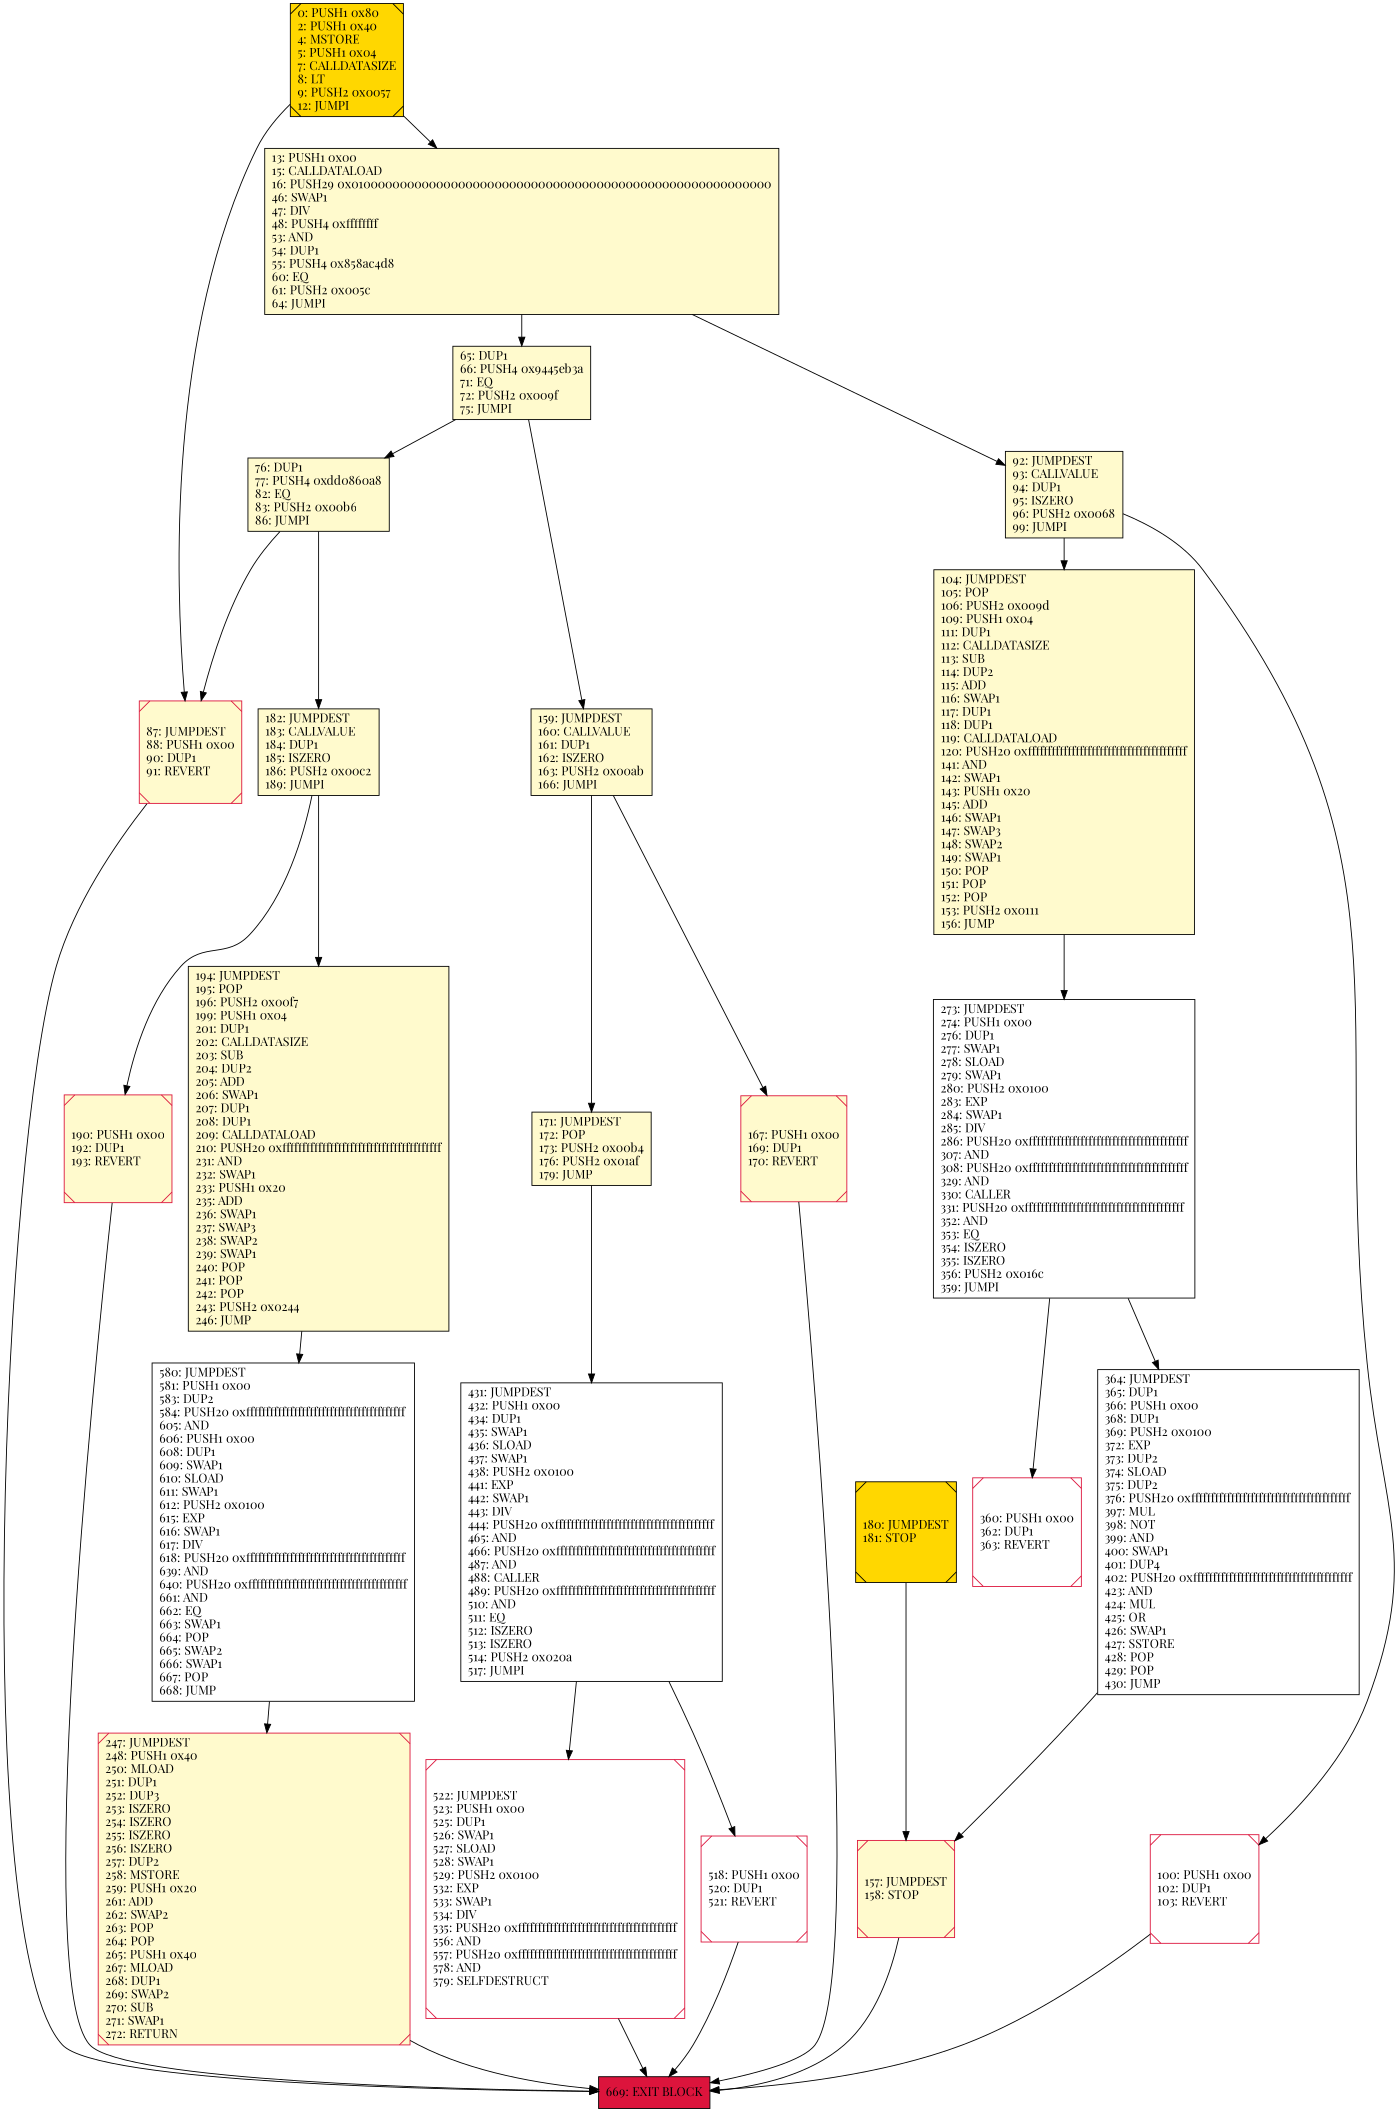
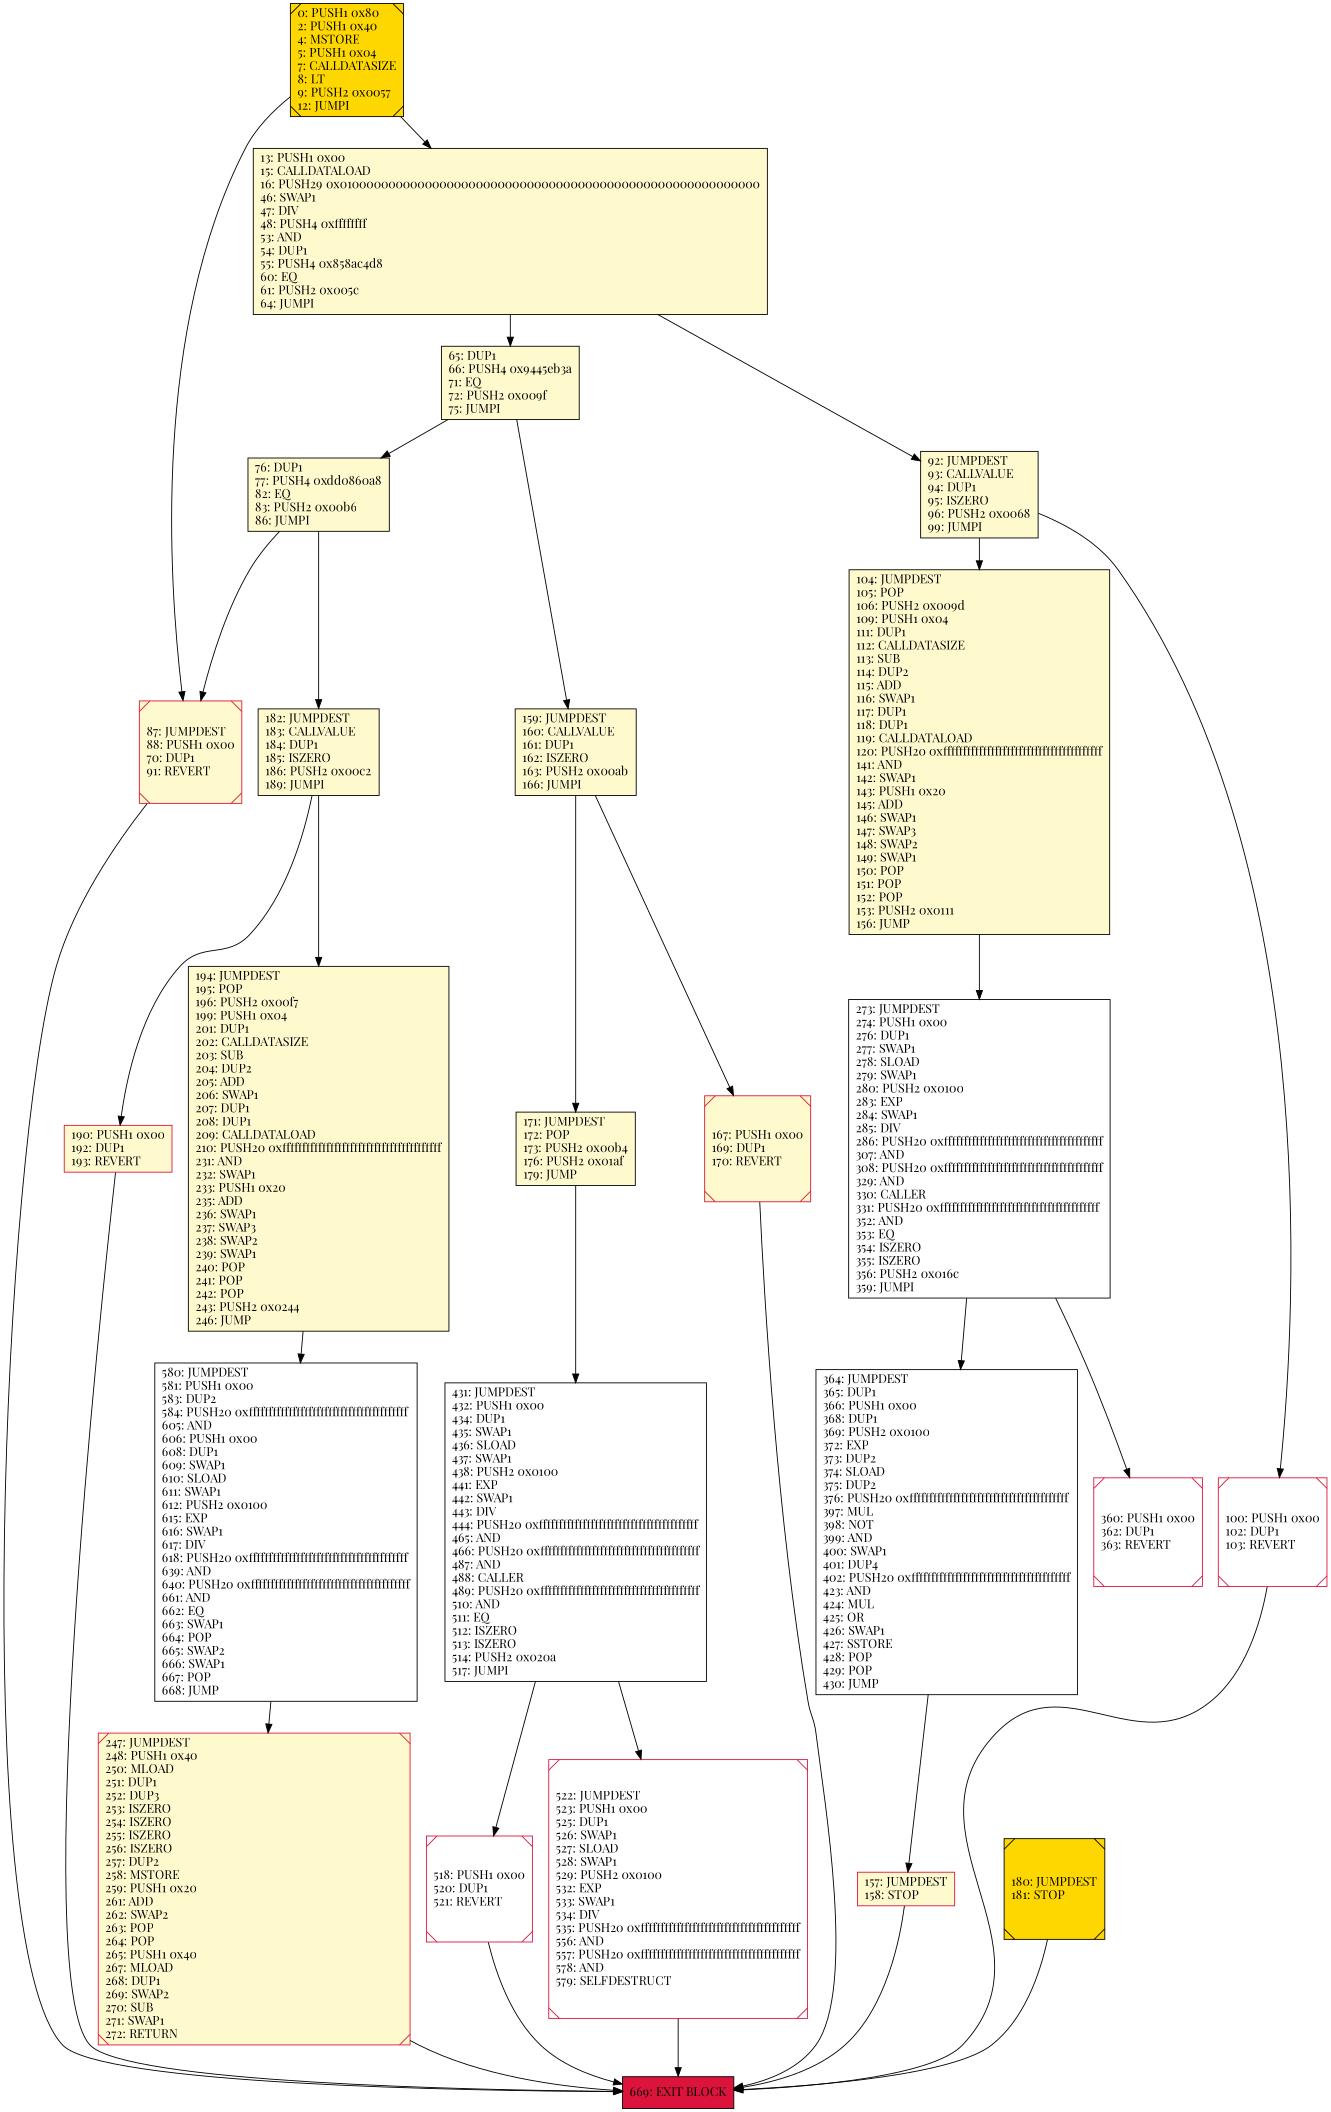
node "87: JUMPDEST 88: PUSH1 0x00 90: DUP1 91: REVERT": label "87: JUMPDEST 88: PUSH1 0x00 90: DUP1 91: REVERT" -> "87: JUMPDEST 88: PUSH1 0x00 70: DUP1 91: REVERT"
node "190: PUSH1 0x00 192: DUP1 193: REVERT": shape Msquare -> box
edge "180: JUMPDEST 181: STOP" -> "157: JUMPDEST 158: STOP": now "180: JUMPDEST 181: STOP" -> "669: EXIT BLOCK"
node "157: JUMPDEST 158: STOP": shape Msquare -> box
